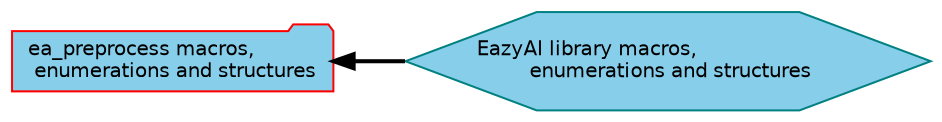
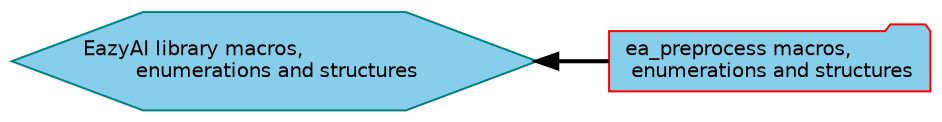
edge "EazyAI library macros, enumerations and structures" -> "ea_preprocess macros, enumerations and structures": reversed
